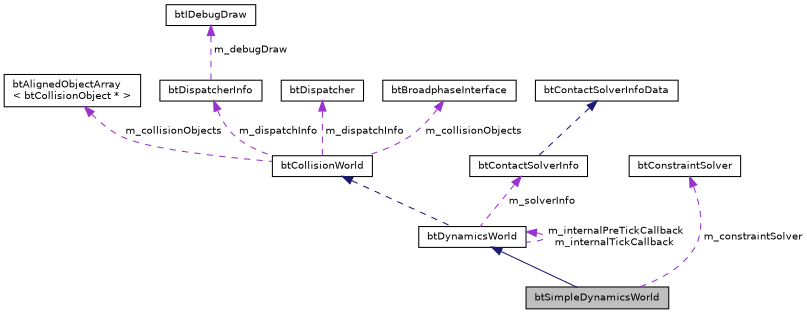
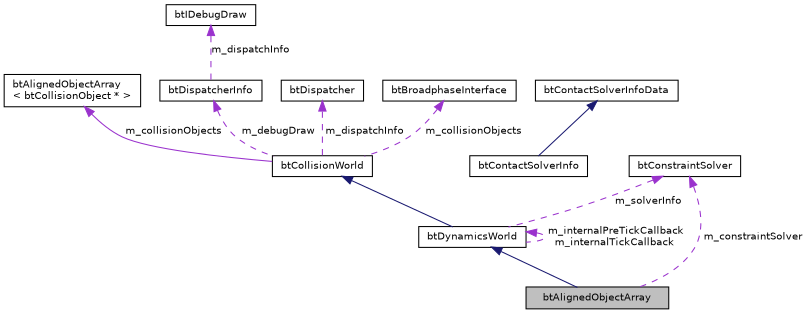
edge "btDispatcherInfo" -> "btIDebugDraw": label " m_debugDraw" -> " m_dispatchInfo"
edge "btCollisionWorld" -> "btDispatcherInfo": label " m_dispatchInfo" -> " m_debugDraw"
edge "btContactSolverInfo" -> "btContactSolverInfoData": style dashed -> solid
edge "btCollisionWorld" -> "btAlignedObjectArray < btCollisionObject * >": style dashed -> solid
edge "btDynamicsWorld" -> "btCollisionWorld": style dashed -> solid
edge "btDynamicsWorld" -> "btContactSolverInfo": now "btDynamicsWorld" -> "btConstraintSolver"
node "btSimpleDynamicsWorld": label "btSimpleDynamicsWorld" -> "btAlignedObjectArray"
